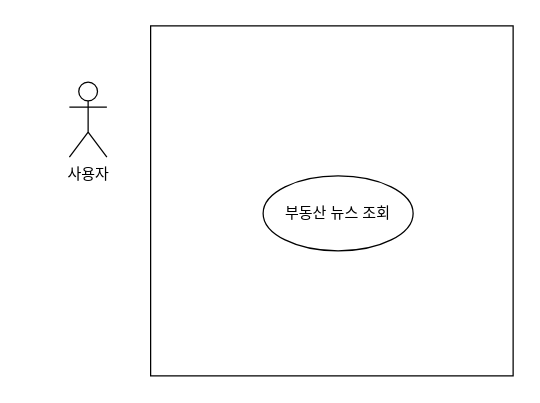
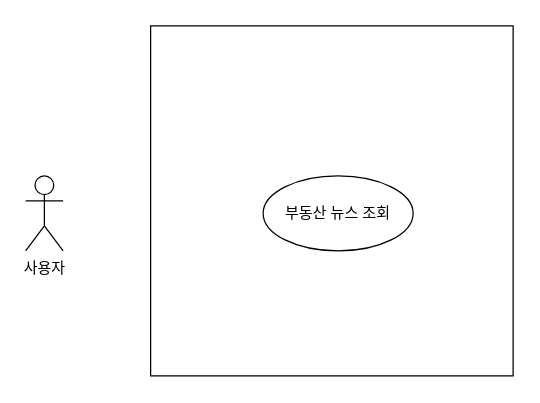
node "사용자": moved (88, 119) -> (44, 213)
